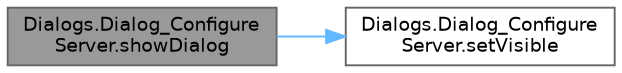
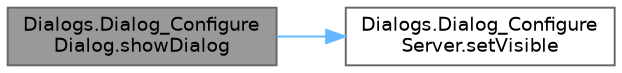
node "Dialogs.Dialog_Configure Server.showDialog": label "Dialogs.Dialog_Configure Server.showDialog" -> "Dialogs.Dialog_Configure Dialog.showDialog"
